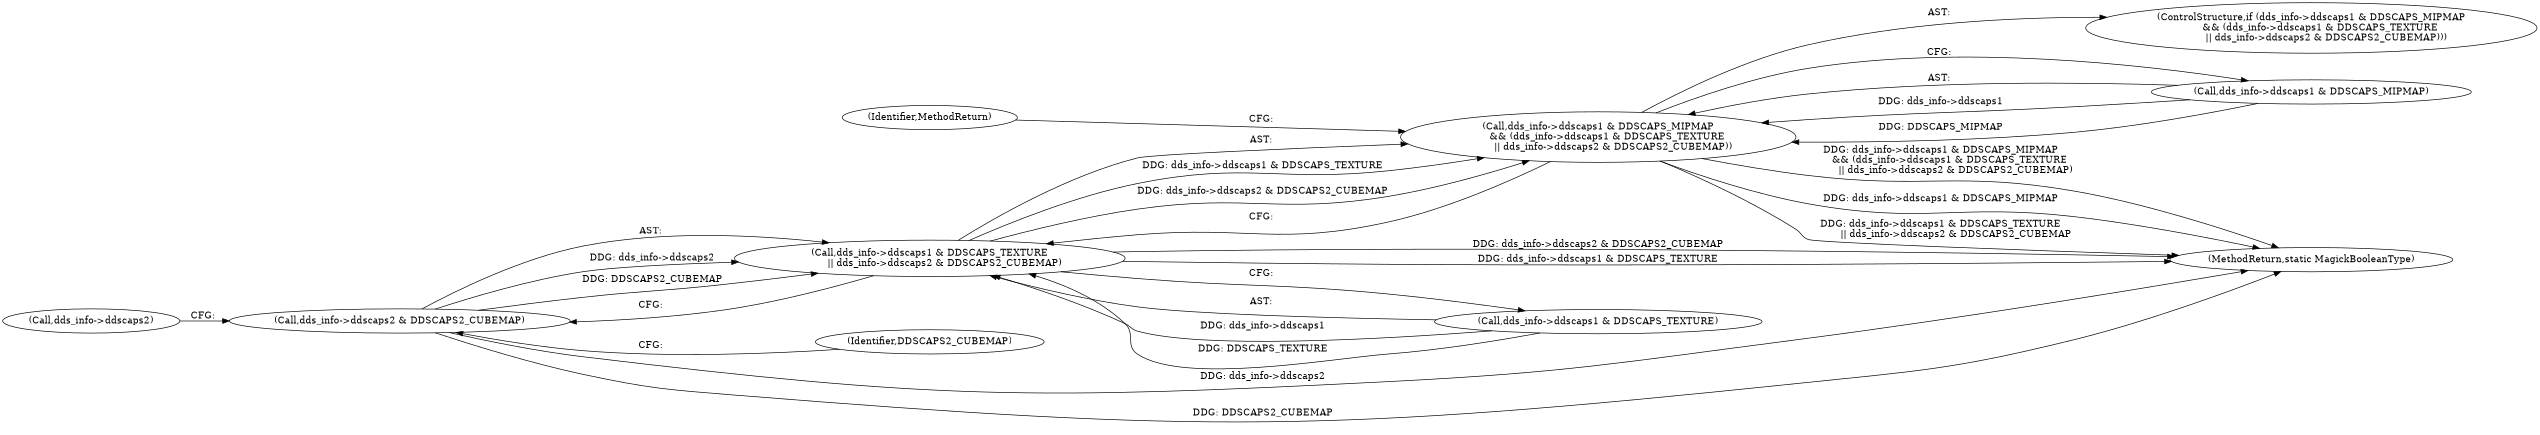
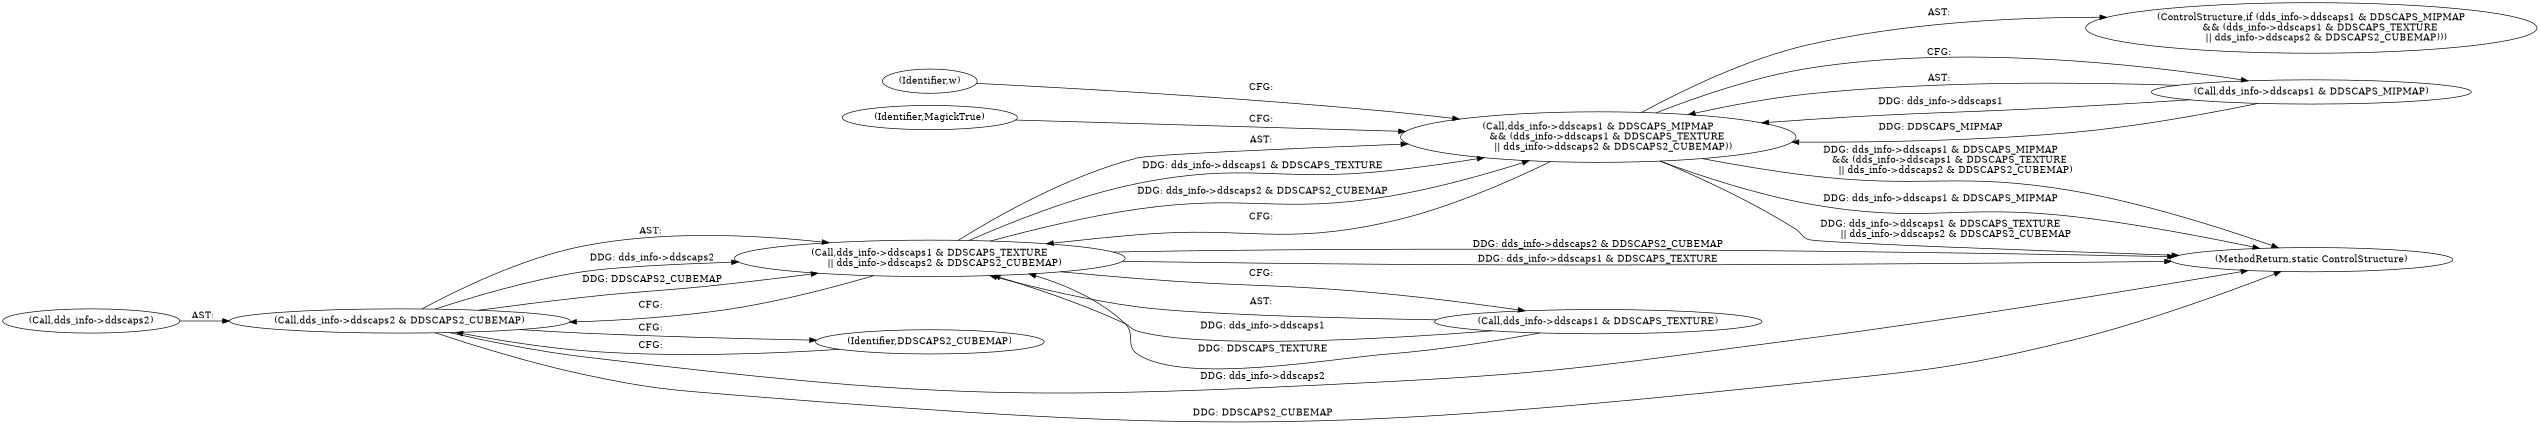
node "(Identifier,w)": added
node "(Identifier,MethodReturn)": label "(Identifier,MethodReturn)" -> "(Identifier,MagickTrue)"
node "(MethodReturn,static MagickBooleanType)": label "(MethodReturn,static MagickBooleanType)" -> "(MethodReturn,static ControlStructure)"
edge "(Call,dds_info->ddscaps2)" -> "(Call,dds_info->ddscaps2 & DDSCAPS2_CUBEMAP)": label "CFG: " -> "AST: "
edge "(Call,dds_info->ddscaps2 & DDSCAPS2_CUBEMAP)" -> "(Identifier,DDSCAPS2_CUBEMAP)": added, label "CFG:"
